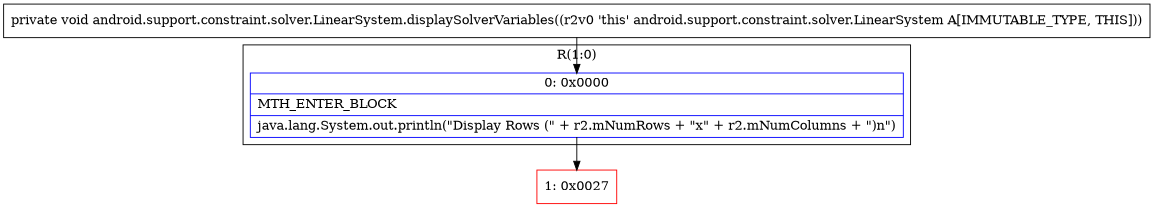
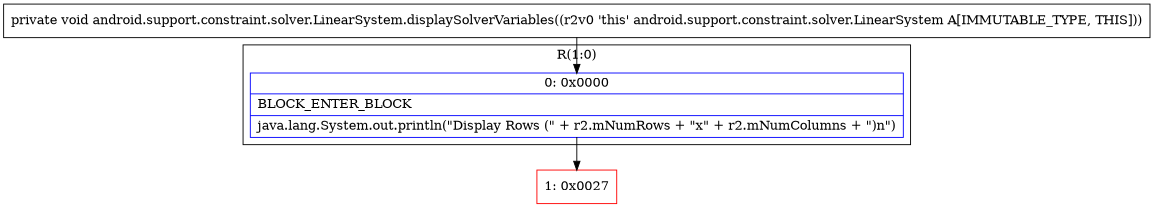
node "0: 0x0000": text "MTH_ENTER_BLOCK" -> "BLOCK_ENTER_BLOCK"
